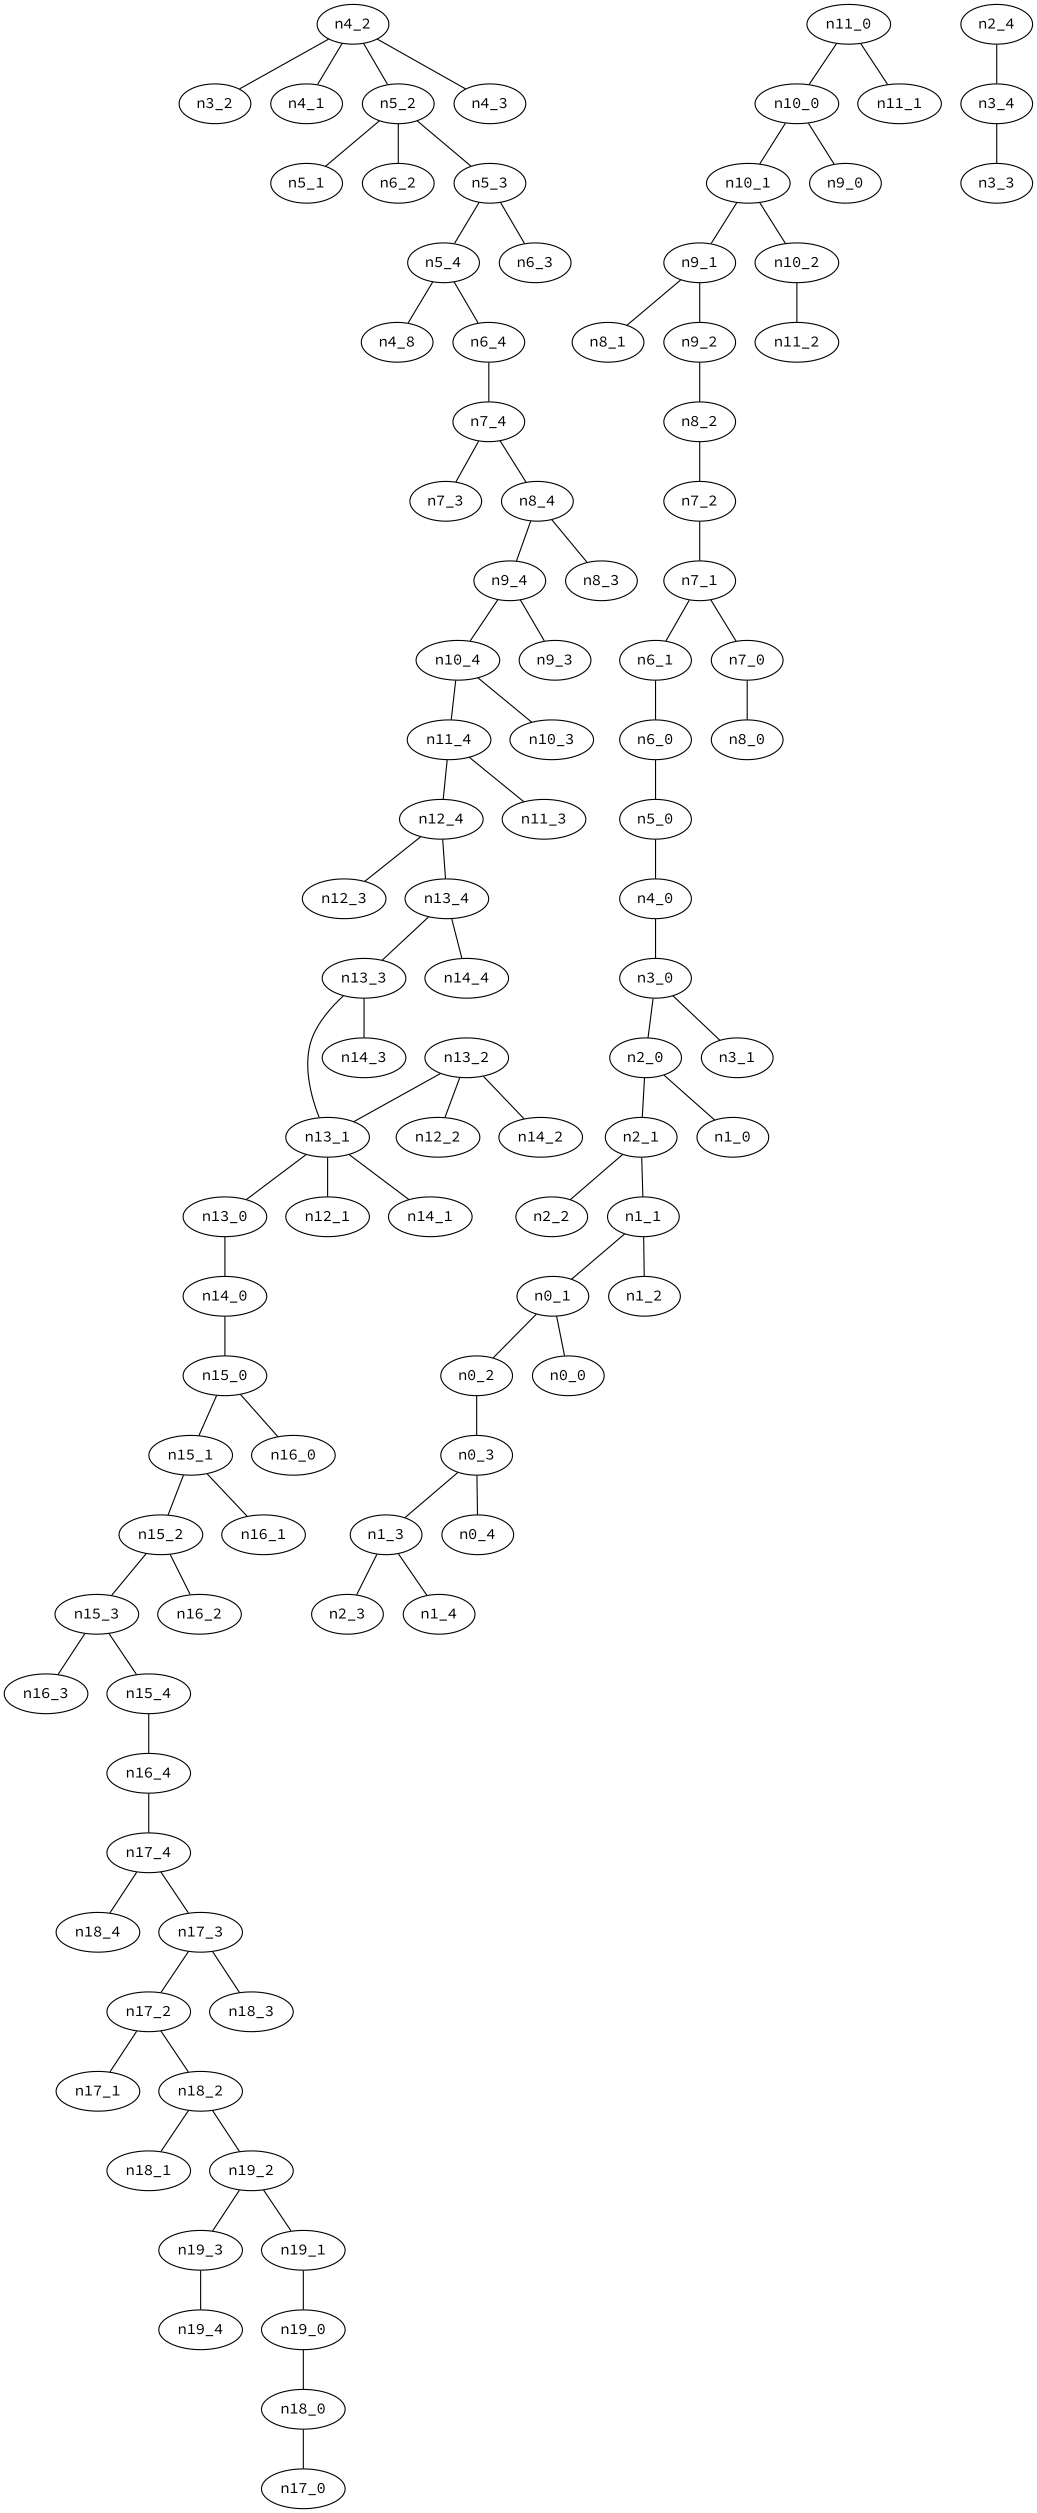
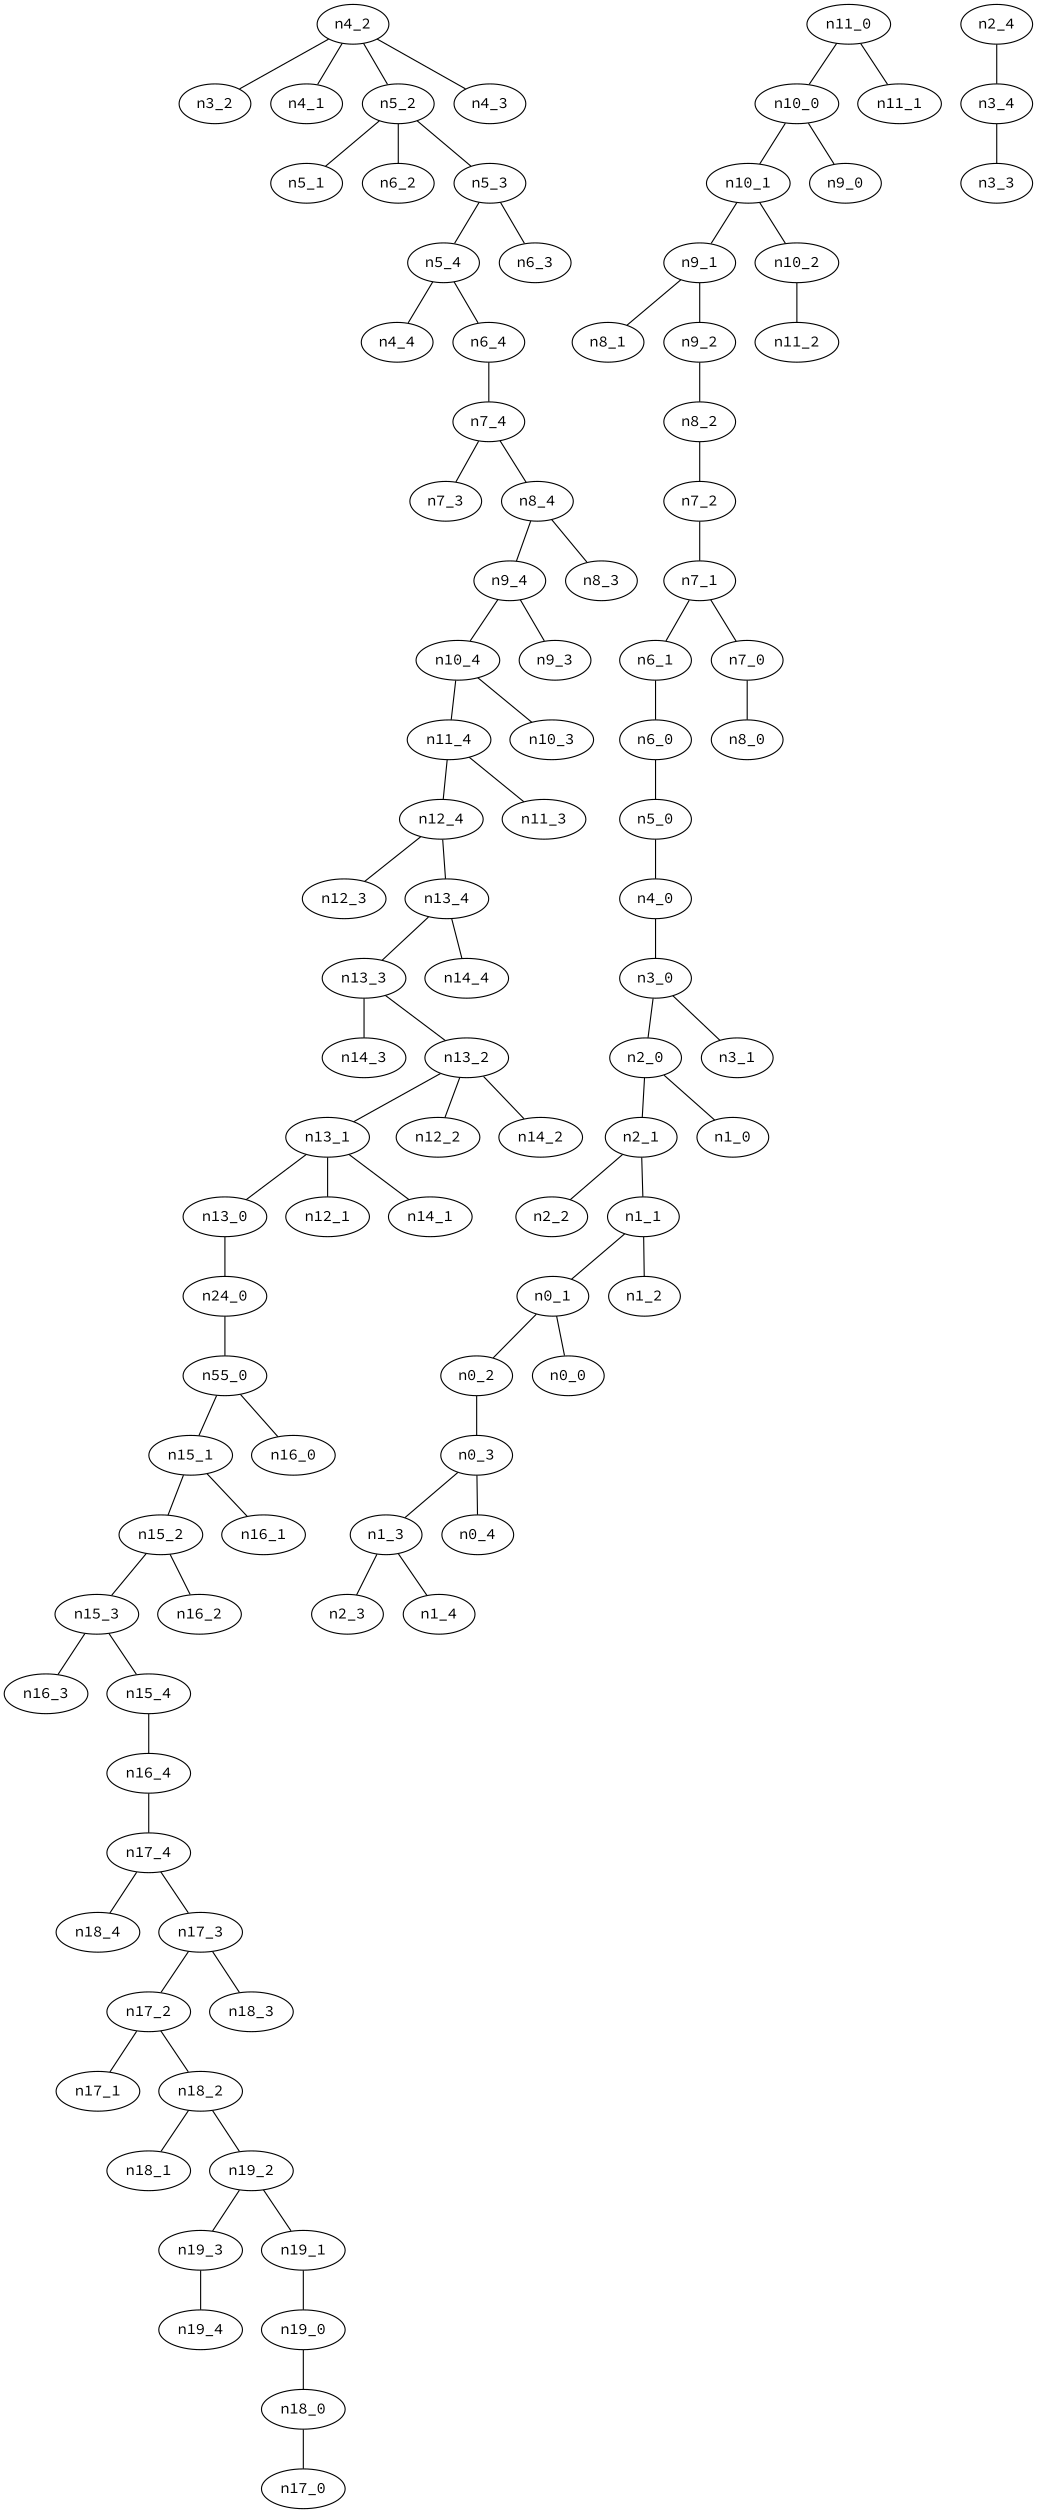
node "n4_8": label "n4_8" -> "n4_4"
edge "n13_3" -- "n13_1": now "n13_3" -- "n13_2"
node "n14_0": label "n14_0" -> "n24_0"
node "n15_0": label "n15_0" -> "n55_0"
